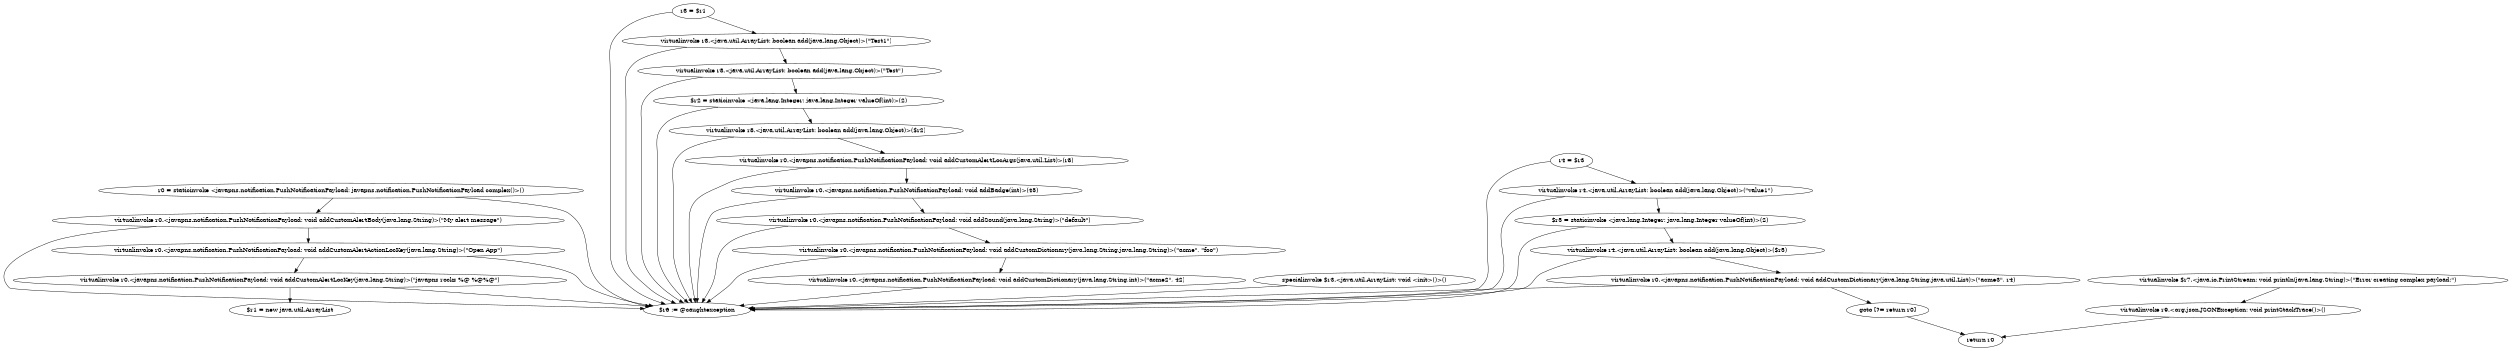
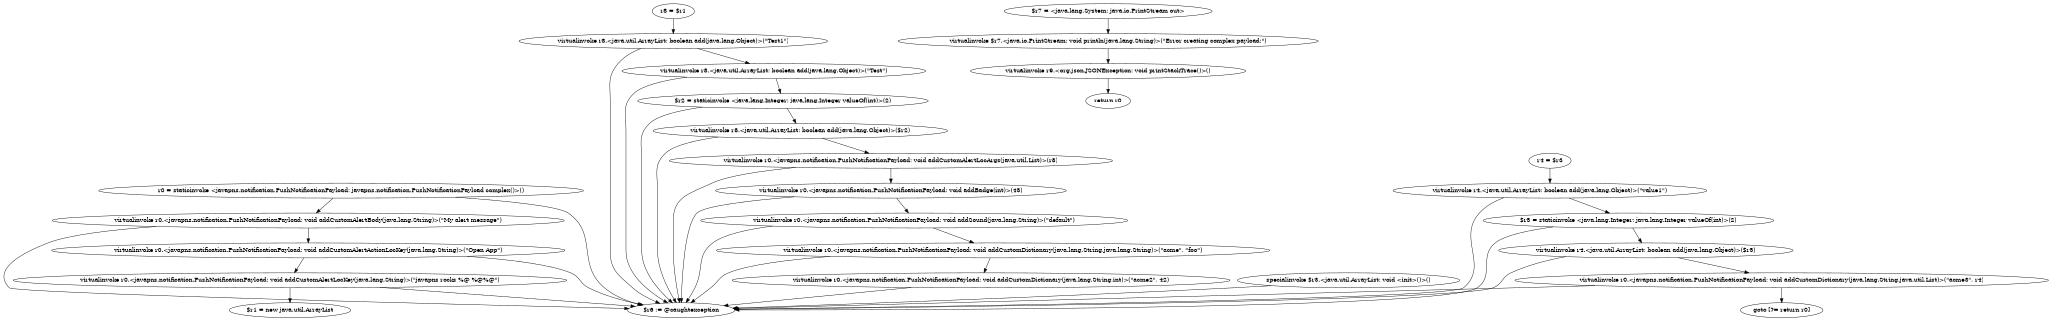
node "$r7 = <java.lang.System: java.io.PrintStream out>": added
edge "r8 = $r1" -> "$r6 := @caughtexception": removed
edge "r4 = $r3" -> "$r6 := @caughtexception": removed
edge "goto [?= return r0]" -> "return r0": removed
